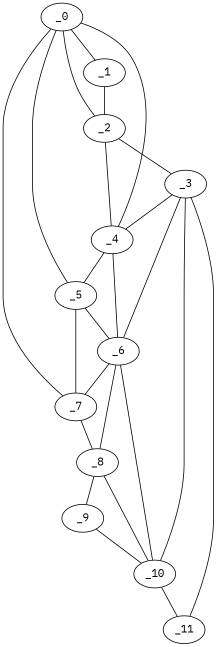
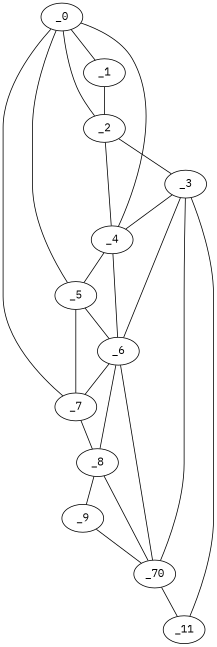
node "_10": label "_10" -> "_70"
